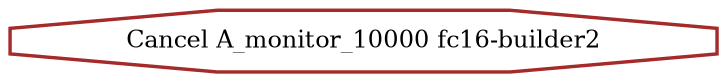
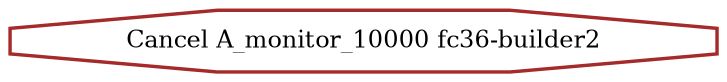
node "Cancel A_monitor_10000 fc16-builder2": label "Cancel A_monitor_10000 fc16-builder2" -> "Cancel A_monitor_10000 fc36-builder2"
